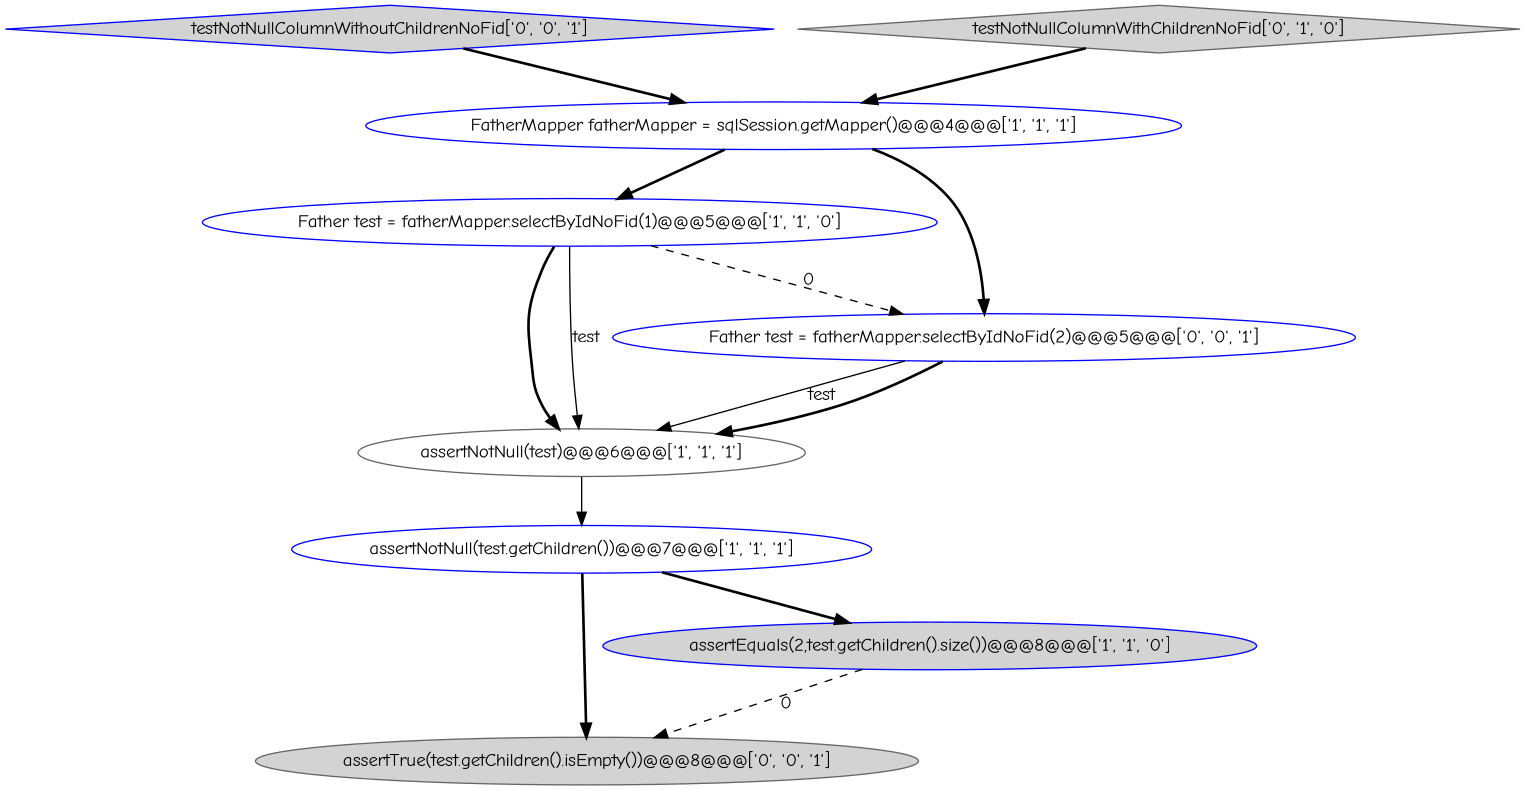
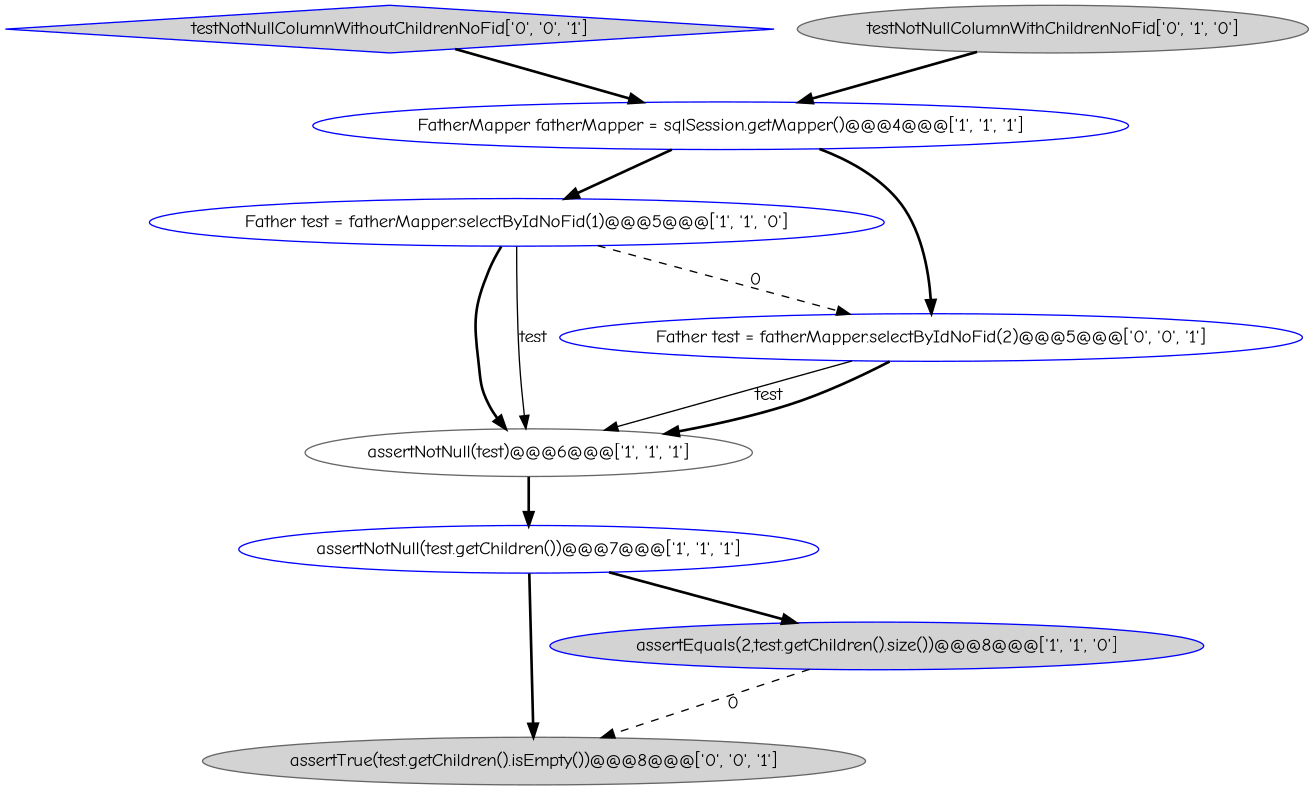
node "testNotNullColumnWithChildrenNoFid['0', '1', '0']": shape diamond -> ellipse
edge "assertNotNull(test)@@@6@@@['1', '1', '1']" -> "assertNotNull(test.getChildren())@@@7@@@['1', '1', '1']": style solid -> bold
